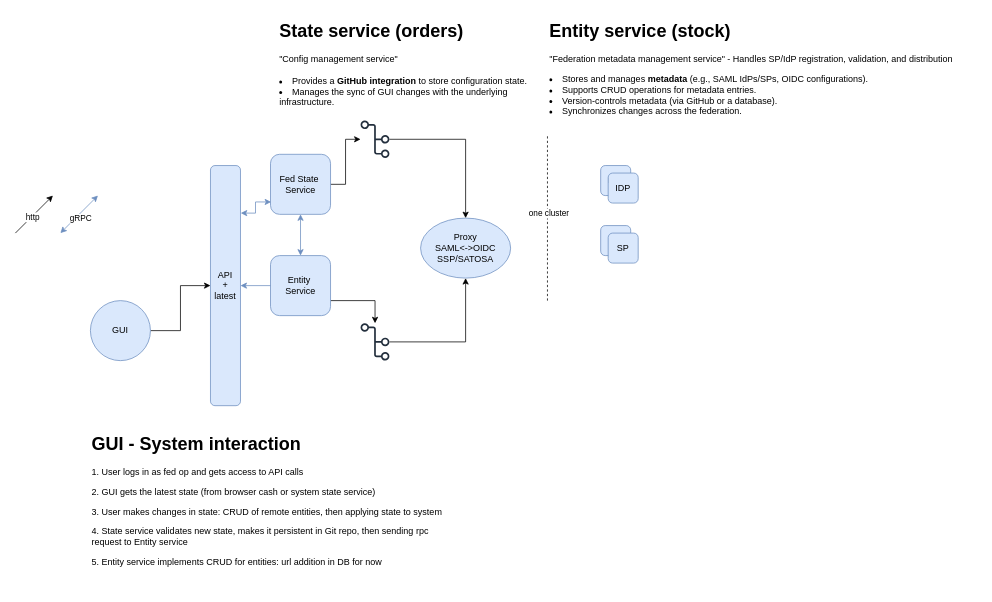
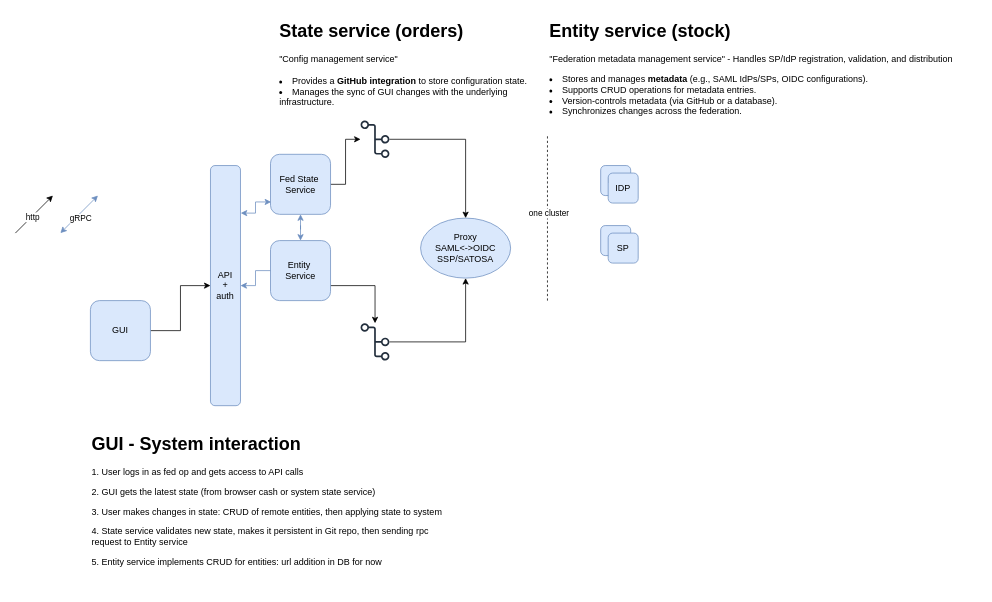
node "API + latest": label "API + latest" -> "API + auth"
node "Entity Service": moved (300, 285) -> (300, 270)
node "GUI": shape ellipse -> rounded rectangle
